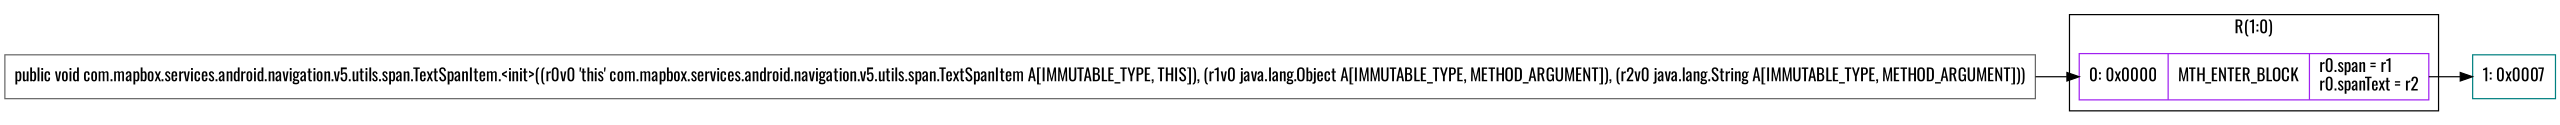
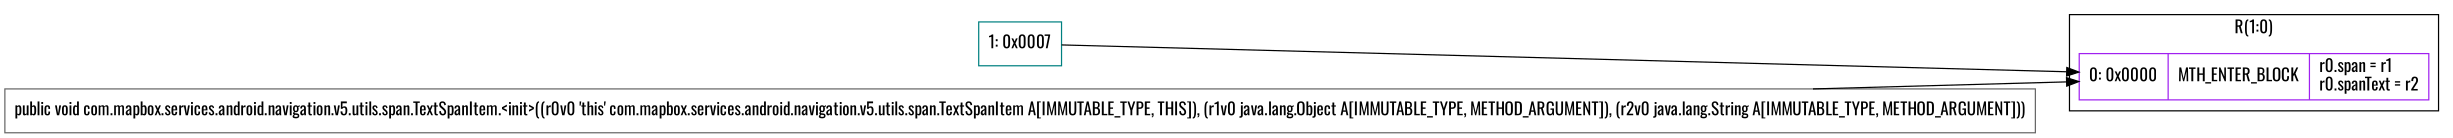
edge "0: 0x0000" -> "1: 0x0007": reversed
